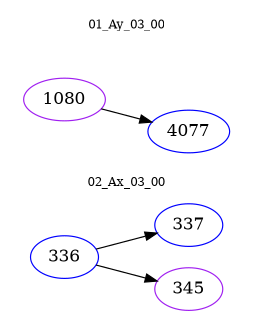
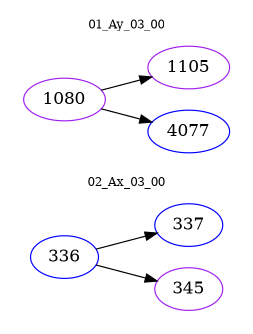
node "1105": added
